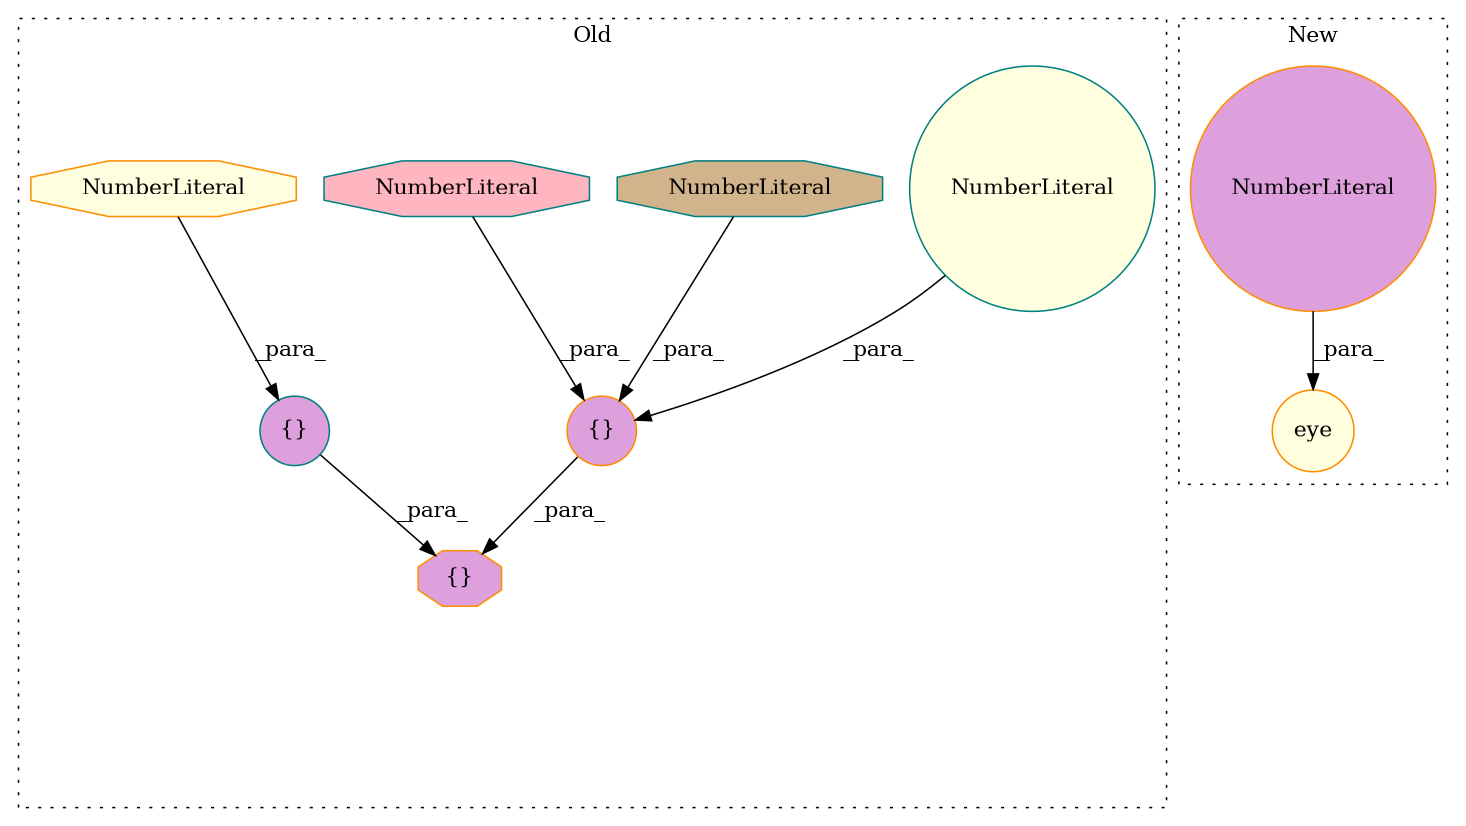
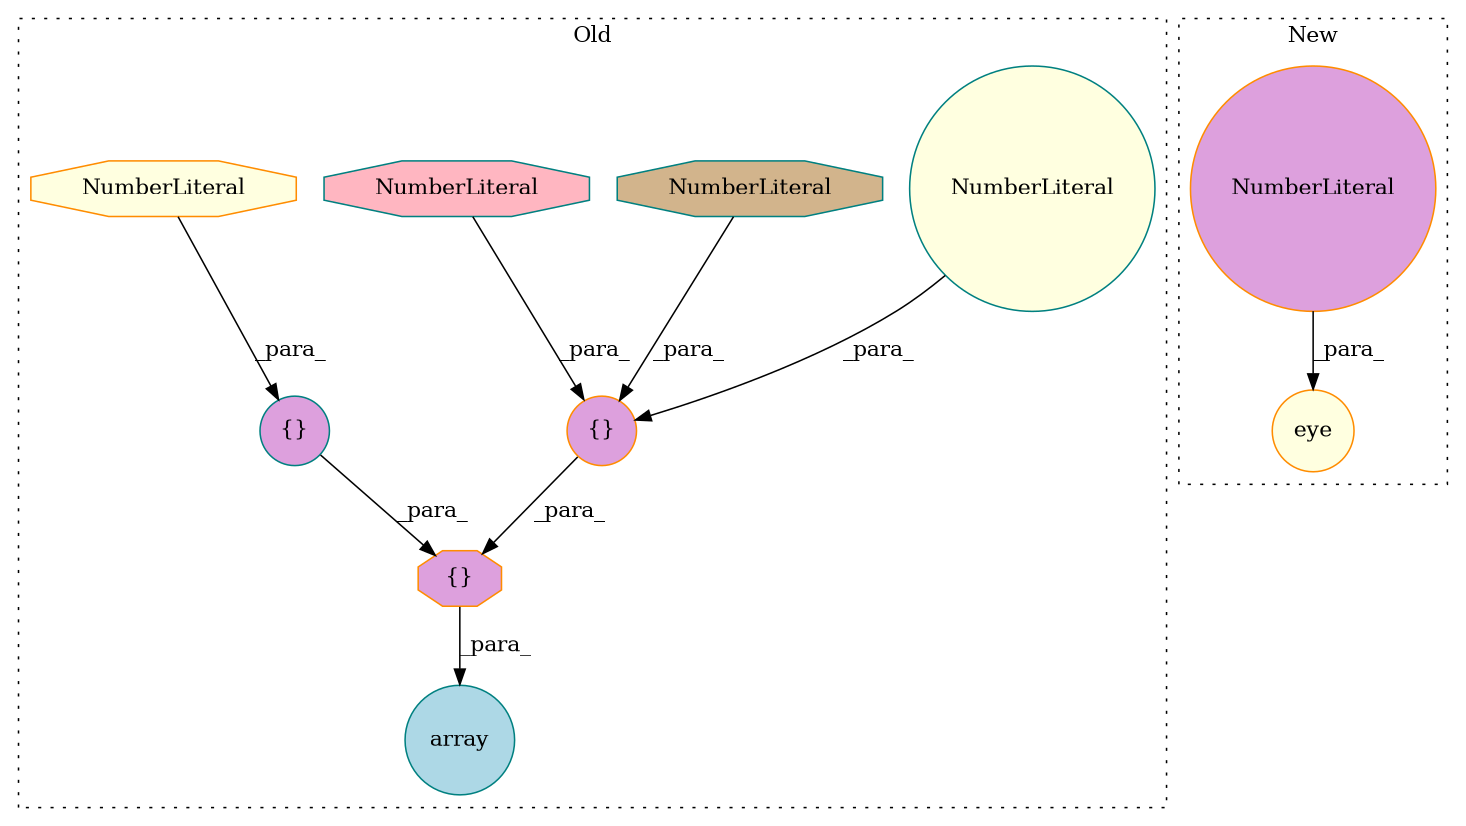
node "array": added
